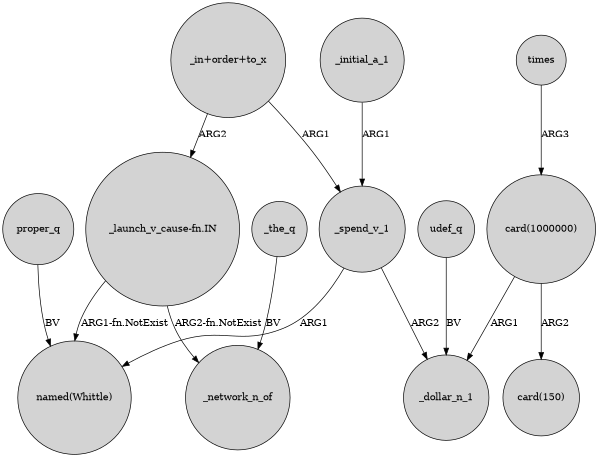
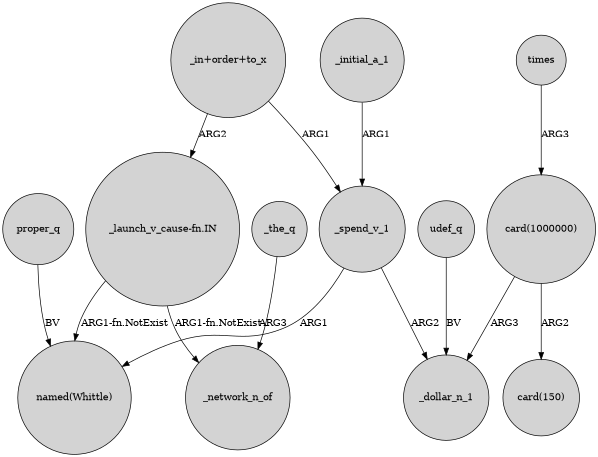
edge "_launch_v_cause-fn.IN" -> "_network_n_of": label "ARG2-fn.NotExist" -> "ARG1-fn.NotExist"
edge "_the_q" -> "_network_n_of": label "BV" -> "ARG3"
edge "card(1000000)" -> "_dollar_n_1": label "ARG1" -> "ARG3"
